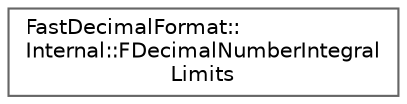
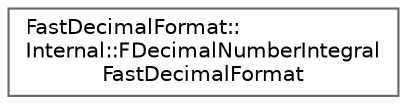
node "FastDecimalFormat:: Internal::FDecimalNumberIntegral Limits": label "FastDecimalFormat:: Internal::FDecimalNumberIntegral Limits" -> "FastDecimalFormat:: Internal::FDecimalNumberIntegral FastDecimalFormat"
